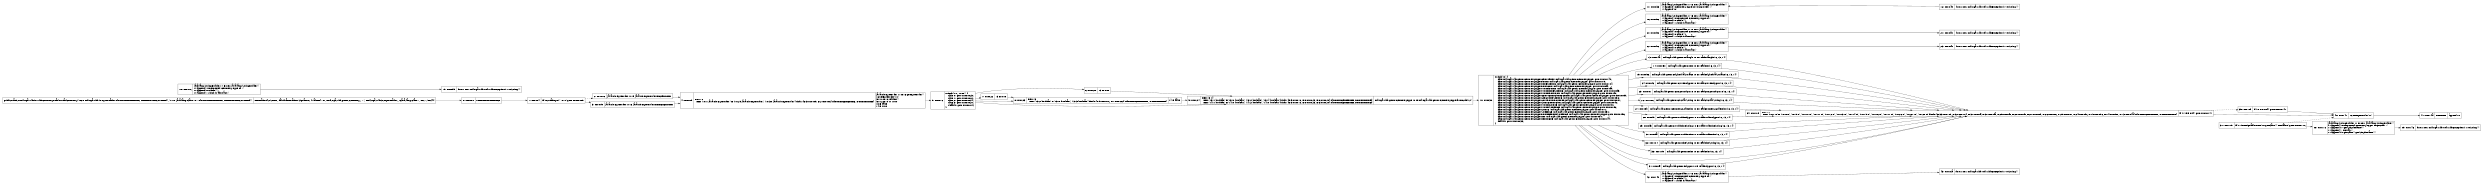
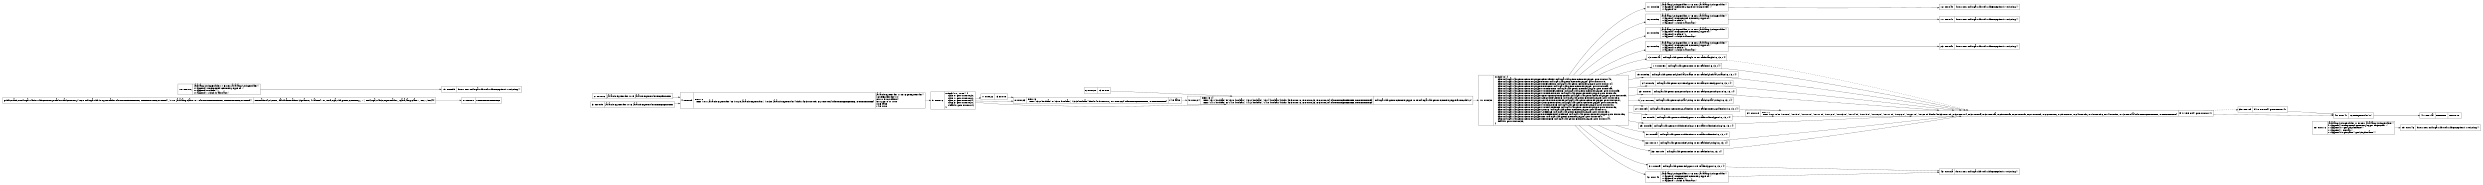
edge "12: 0x0049" -> "11: 0x0033": reversed
node "17: 0x007b": added
node "21: 0x00bb": removed
edge "13: 0x004a" -> "34: 0x010d": style solid -> dashed
edge "5: 0x001c" -> "6: 0x0020": removed
node "4: 0x000b": text "int r0 = r6.readInt()" -> "nio r0 = r6.readInt()"
node "1: 0x0004": removed
edge "26: 0x00e6" -> "34: 0x010d": removed
node "41: 0x014a": text "append r0" -> "return r0"
edge "30: 0x00fa" -> "34: 0x010d": removed
node "37: 0x0119": removed
edge "31: 0x00ff" -> "34: 0x010d": now "31: 0x00ff" -> "43: 0x016a"
edge "10: 0x0030" -> "34: 0x010d": now "10: 0x0030" -> "29: 0x00f5"
